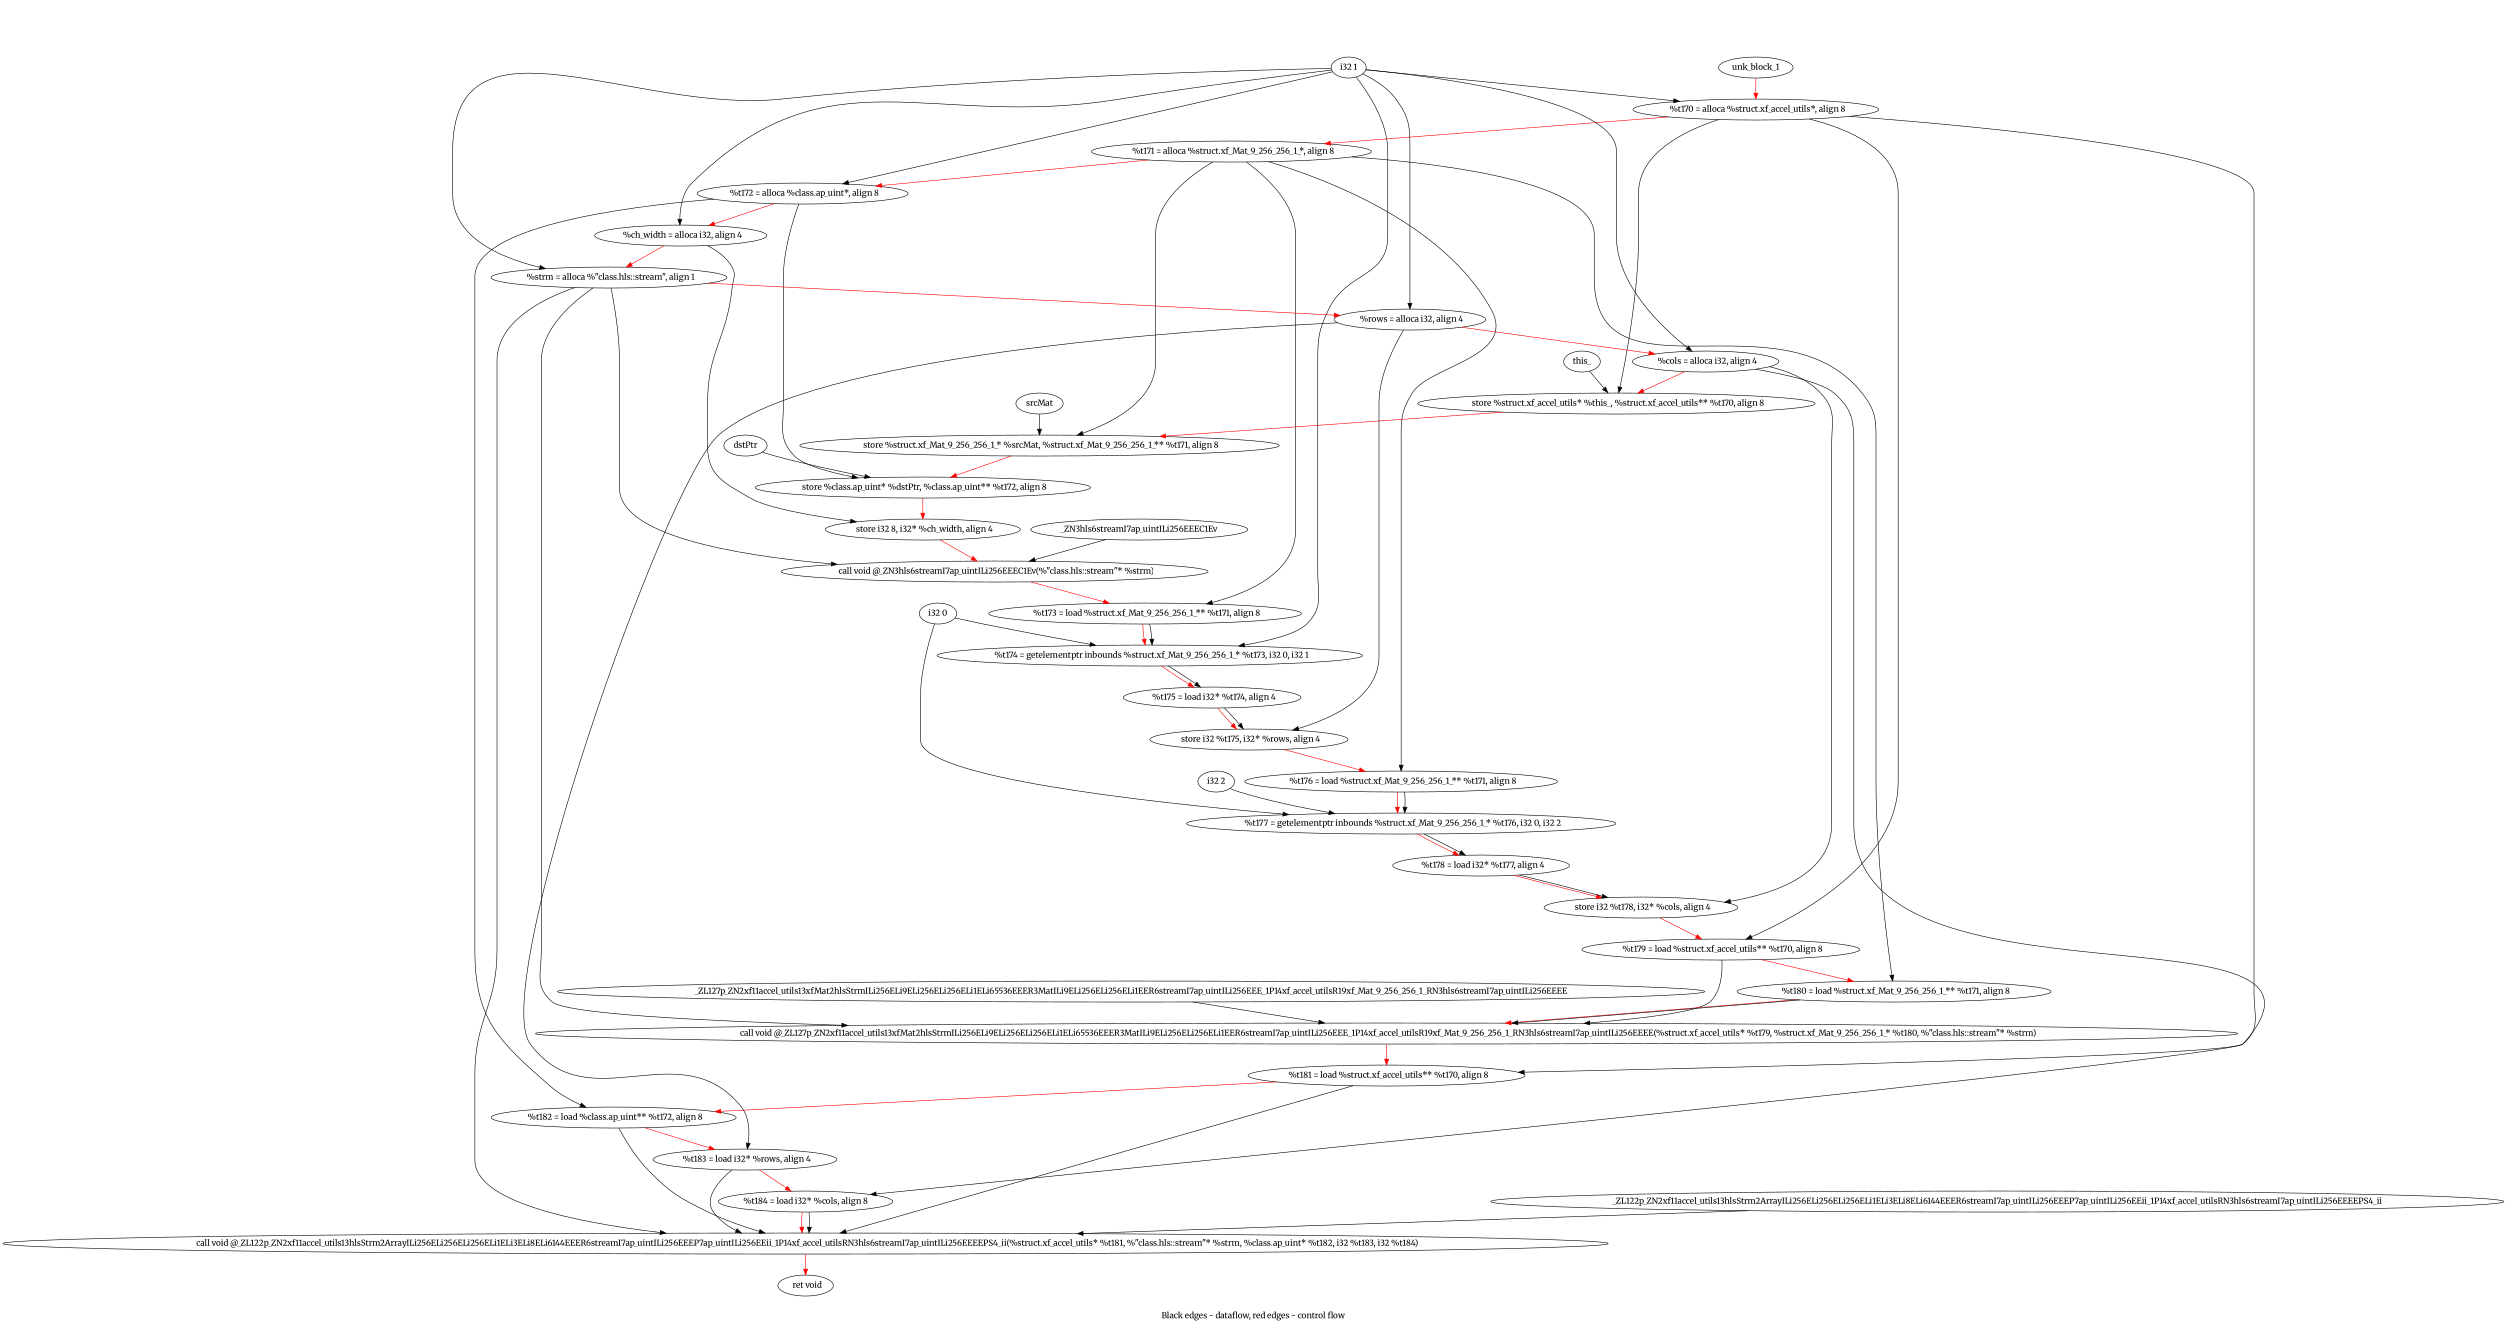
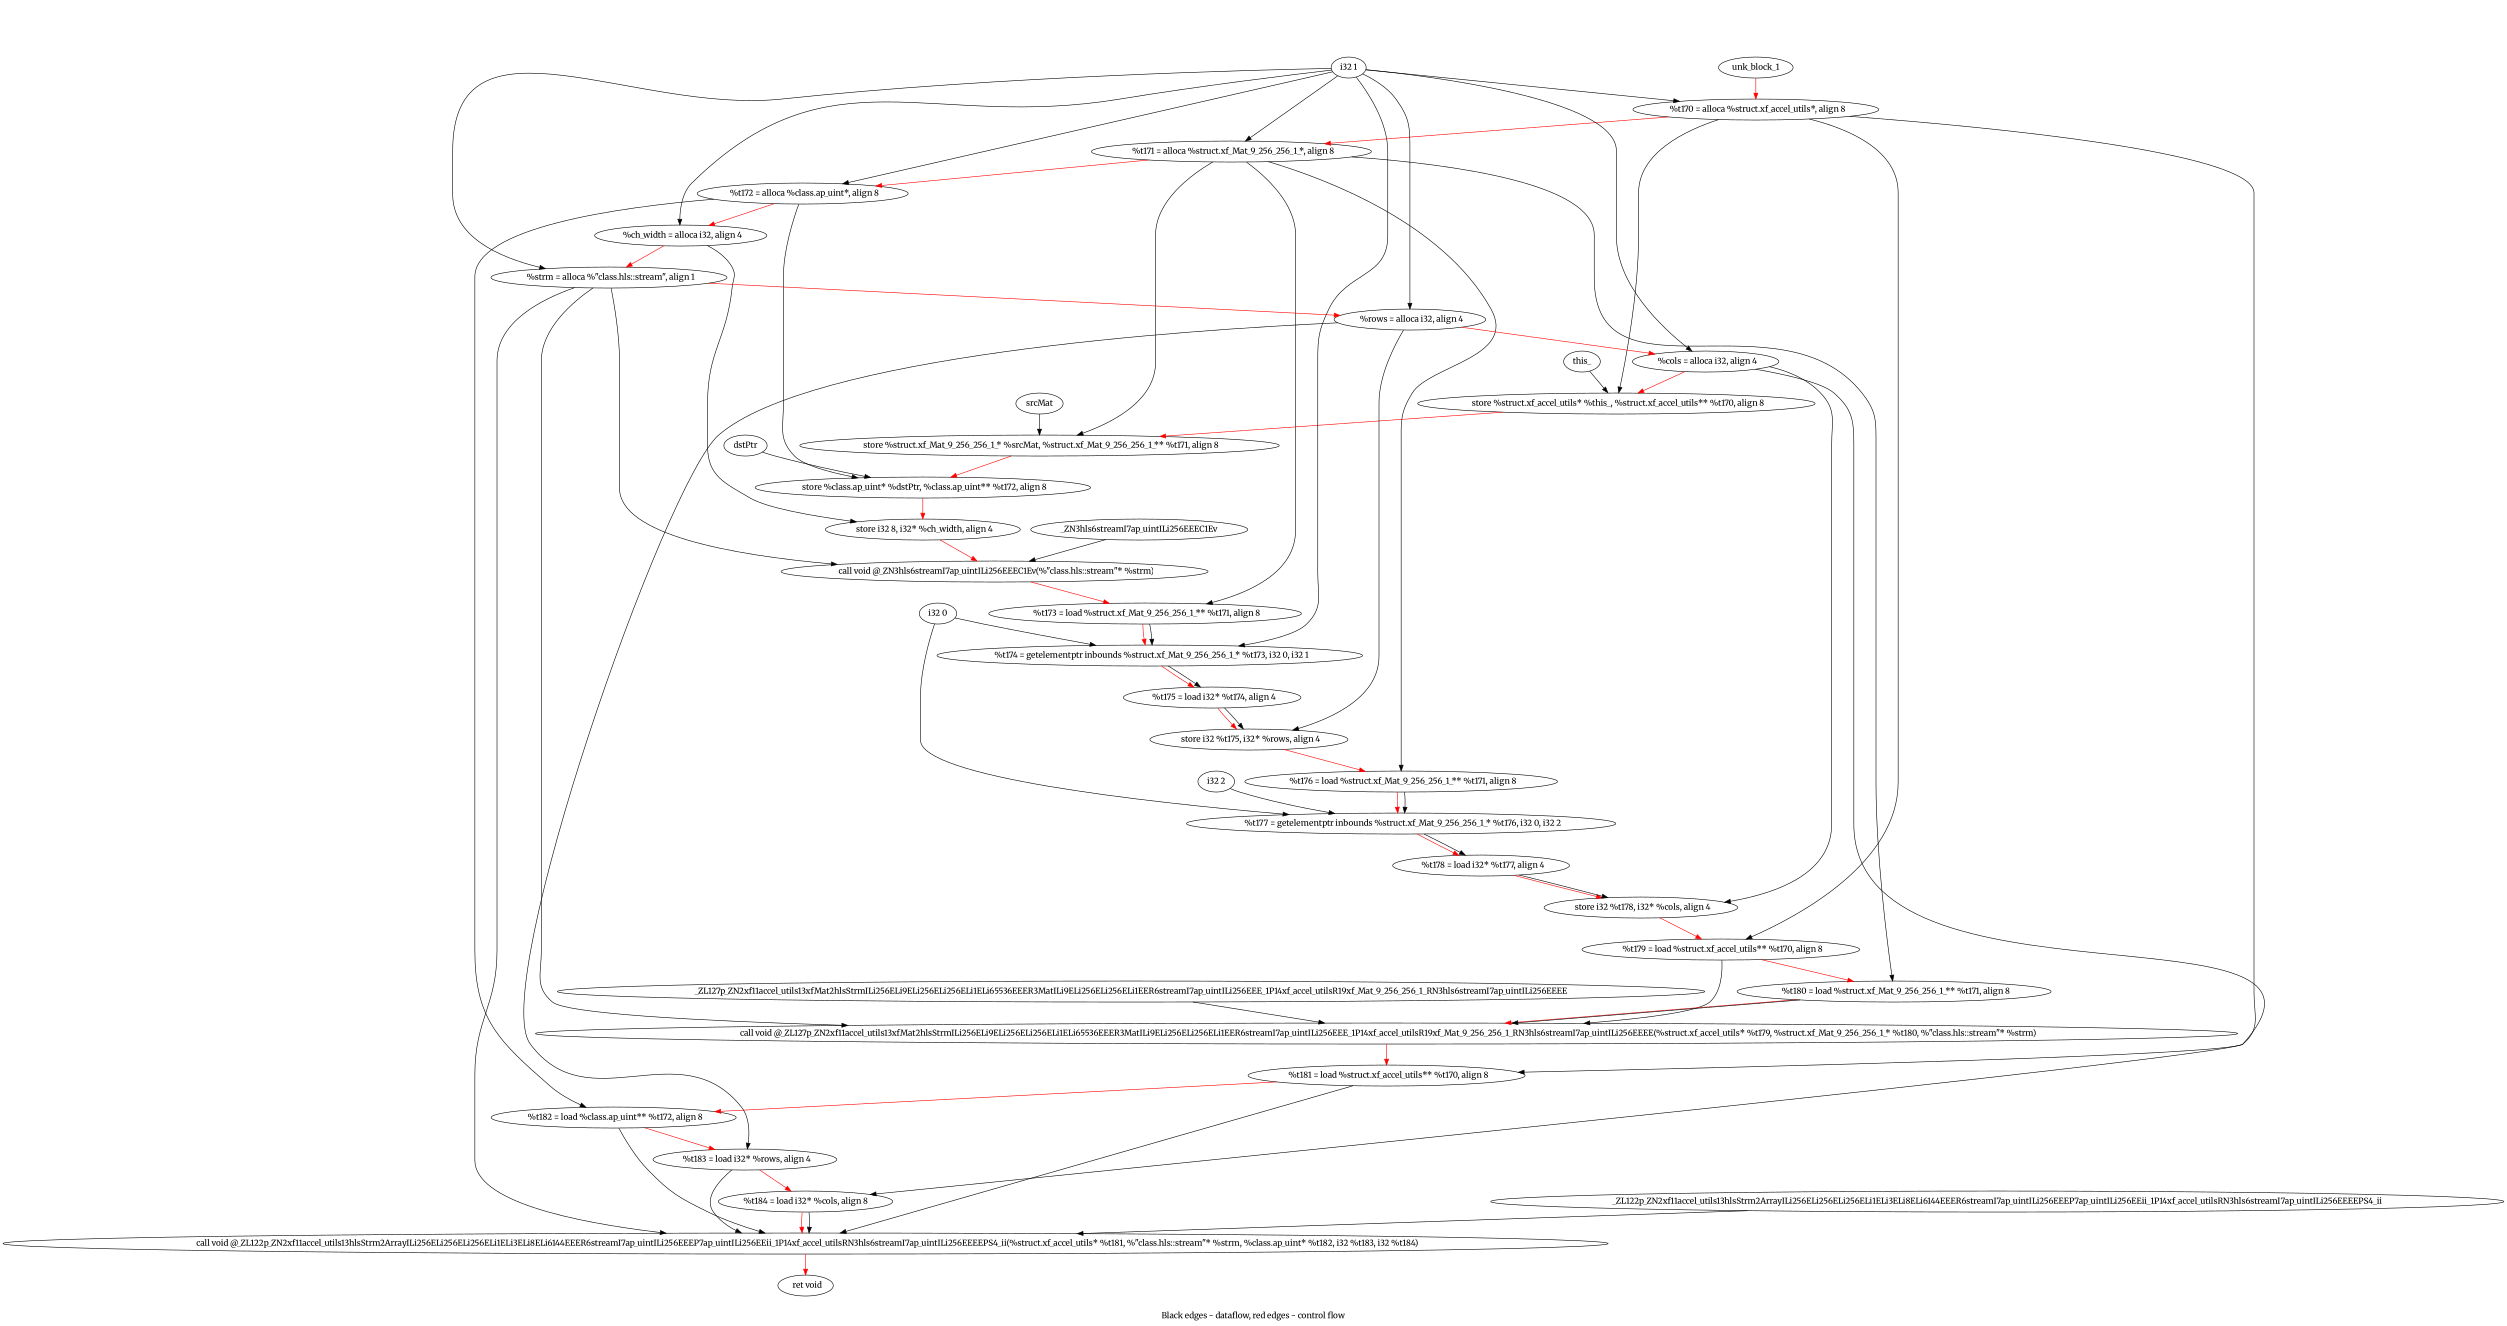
edge "i32 1" -> "%t171 = alloca %struct.xf_Mat_9_256_256_1_*, align 8": added
